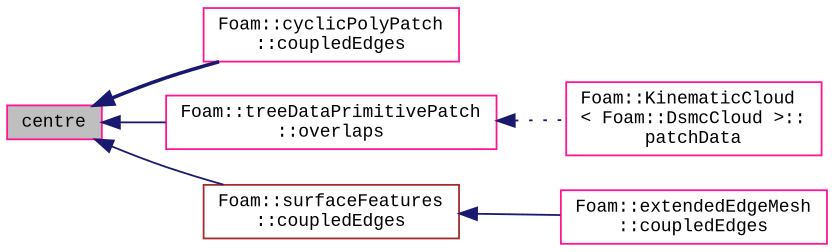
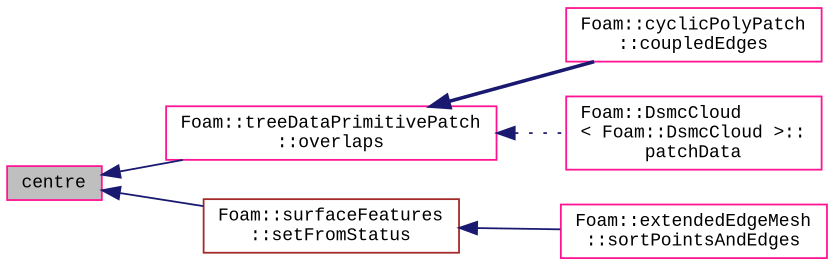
edge "Foam::cyclicPolyPatch ::coupledEdges" -> "centre": now "Foam::cyclicPolyPatch ::coupledEdges" -> "Foam::treeDataPrimitivePatch ::overlaps"
node "Foam::KinematicCloud < Foam::DsmcCloud >:: patchData": label "Foam::KinematicCloud < Foam::DsmcCloud >:: patchData" -> "Foam::DsmcCloud < Foam::DsmcCloud >:: patchData"
node "Foam::surfaceFeatures ::coupledEdges": label "Foam::surfaceFeatures ::coupledEdges" -> "Foam::surfaceFeatures ::setFromStatus"
node "Foam::extendedEdgeMesh ::coupledEdges": label "Foam::extendedEdgeMesh ::coupledEdges" -> "Foam::extendedEdgeMesh ::sortPointsAndEdges"
